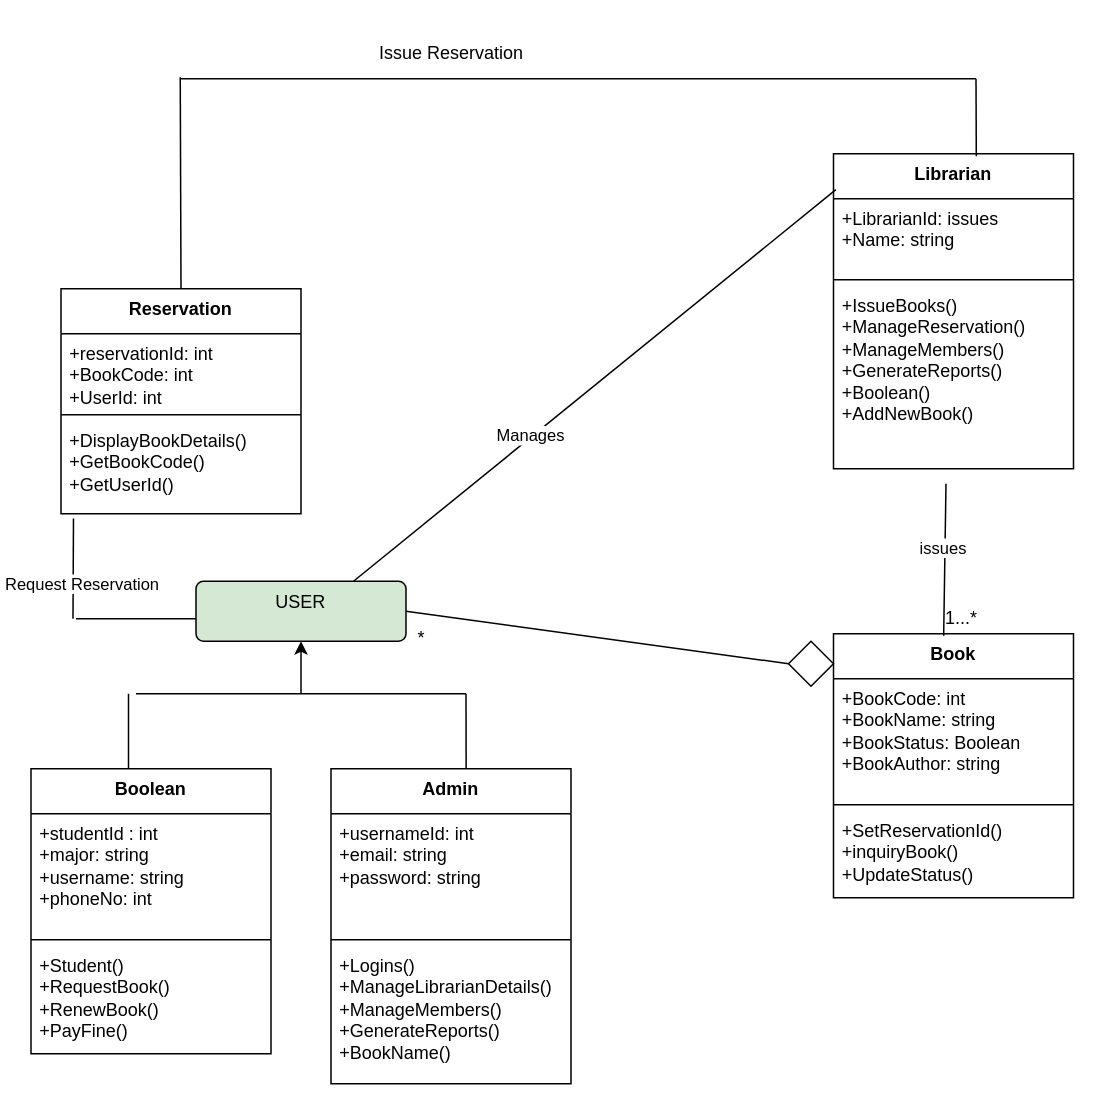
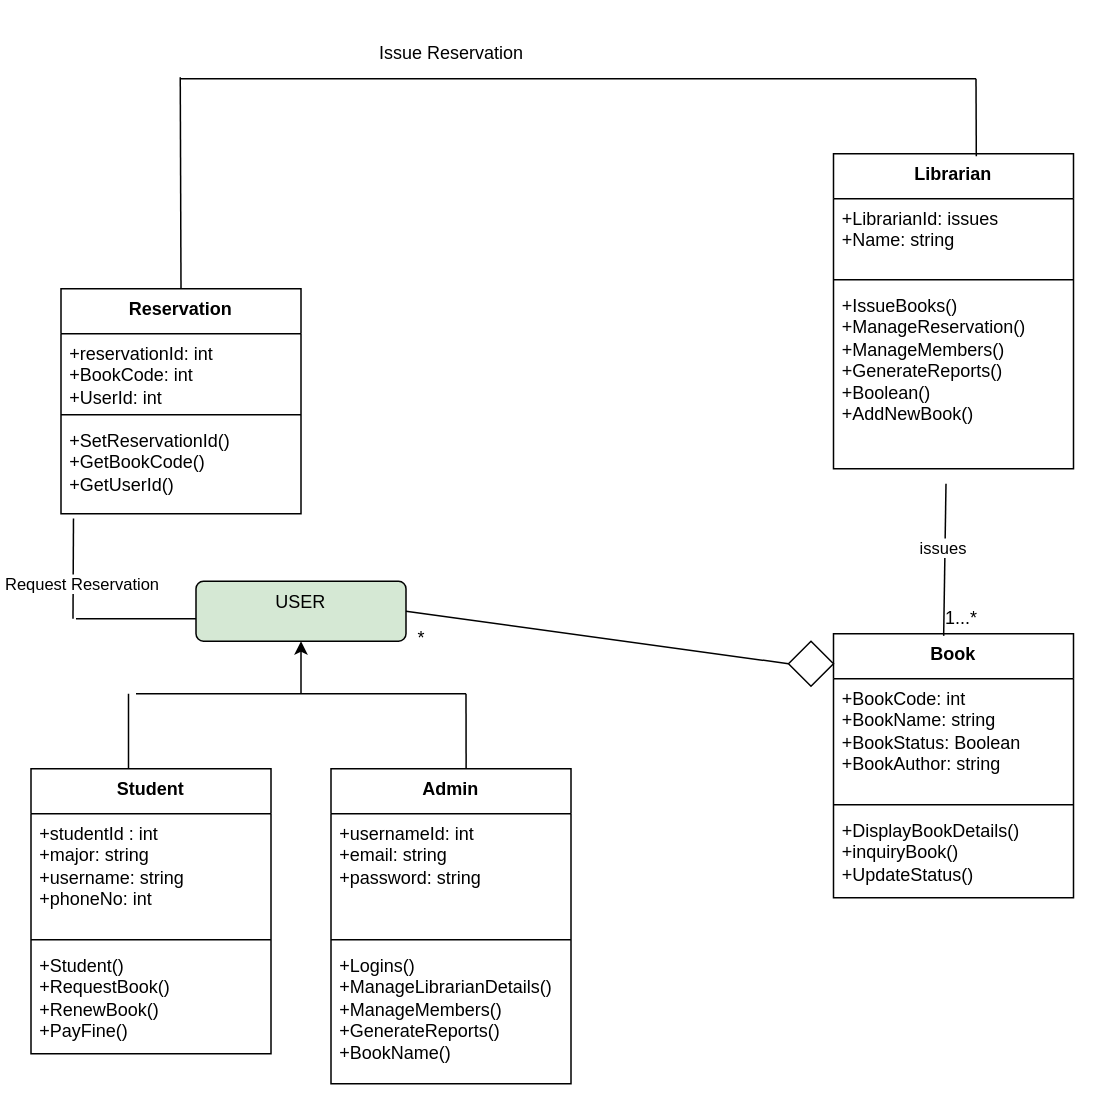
edge "Librarian" -- "USER": removed, label "Manages"
node "+DisplayBookDetails() +GetBookCode() +GetUserId()": label "+DisplayBookDetails() +GetBookCode() +GetUserId()" -> "+SetReservationId() +GetBookCode() +GetUserId()"
node "Boolean": label "Boolean" -> "Student"
node "+SetReservationId() +inquiryBook() +UpdateStatus()": label "+SetReservationId() +inquiryBook() +UpdateStatus()" -> "+DisplayBookDetails() +inquiryBook() +UpdateStatus()"
